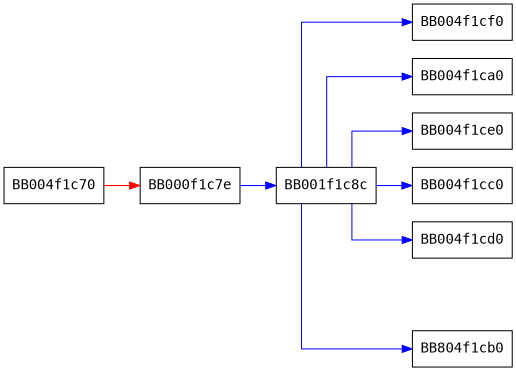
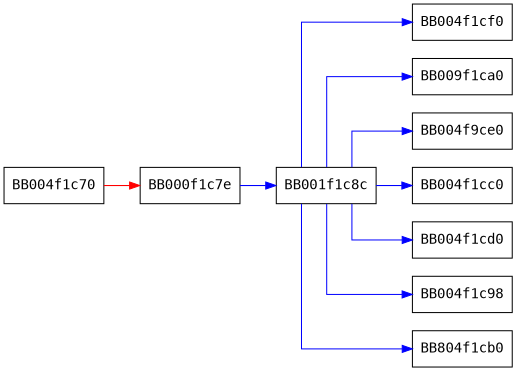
node "BB004f1ca0": label "BB004f1ca0" -> "BB009f1ca0"
node "BB004f1ce0": label "BB004f1ce0" -> "BB004f9ce0"
node "BB004f1c98": added
